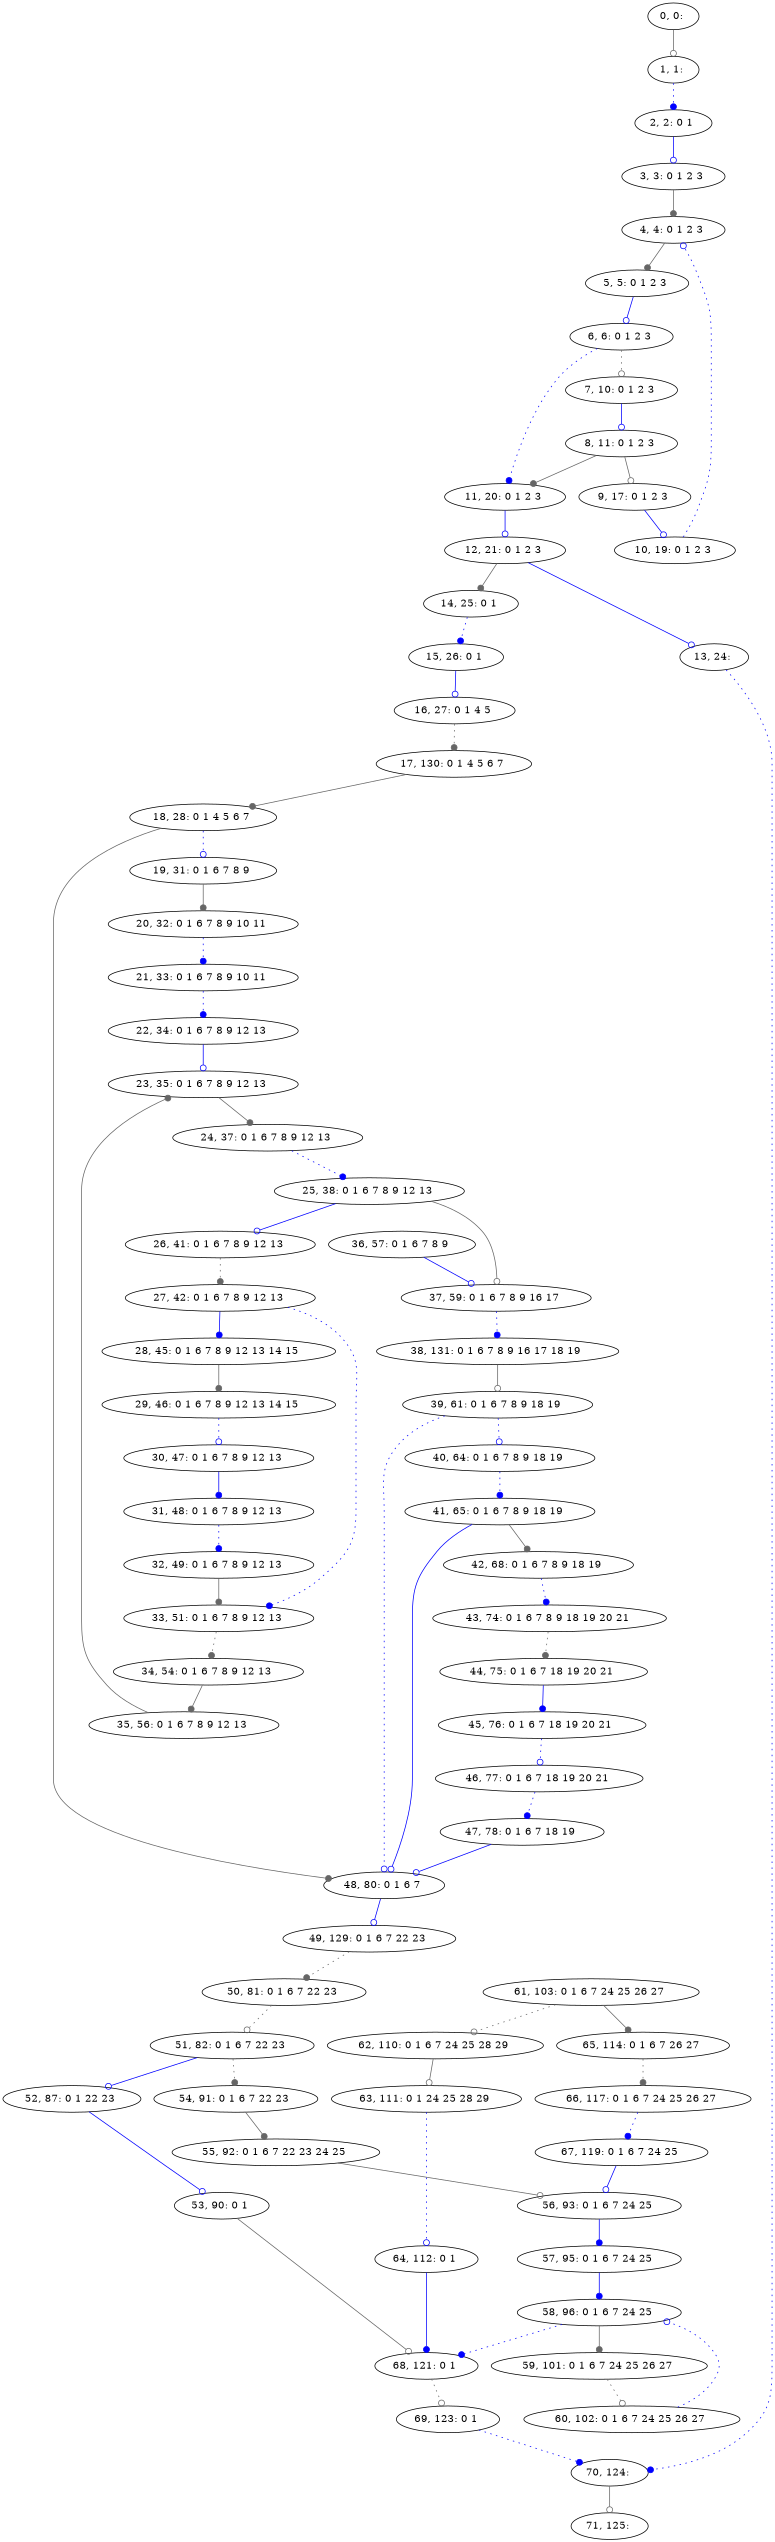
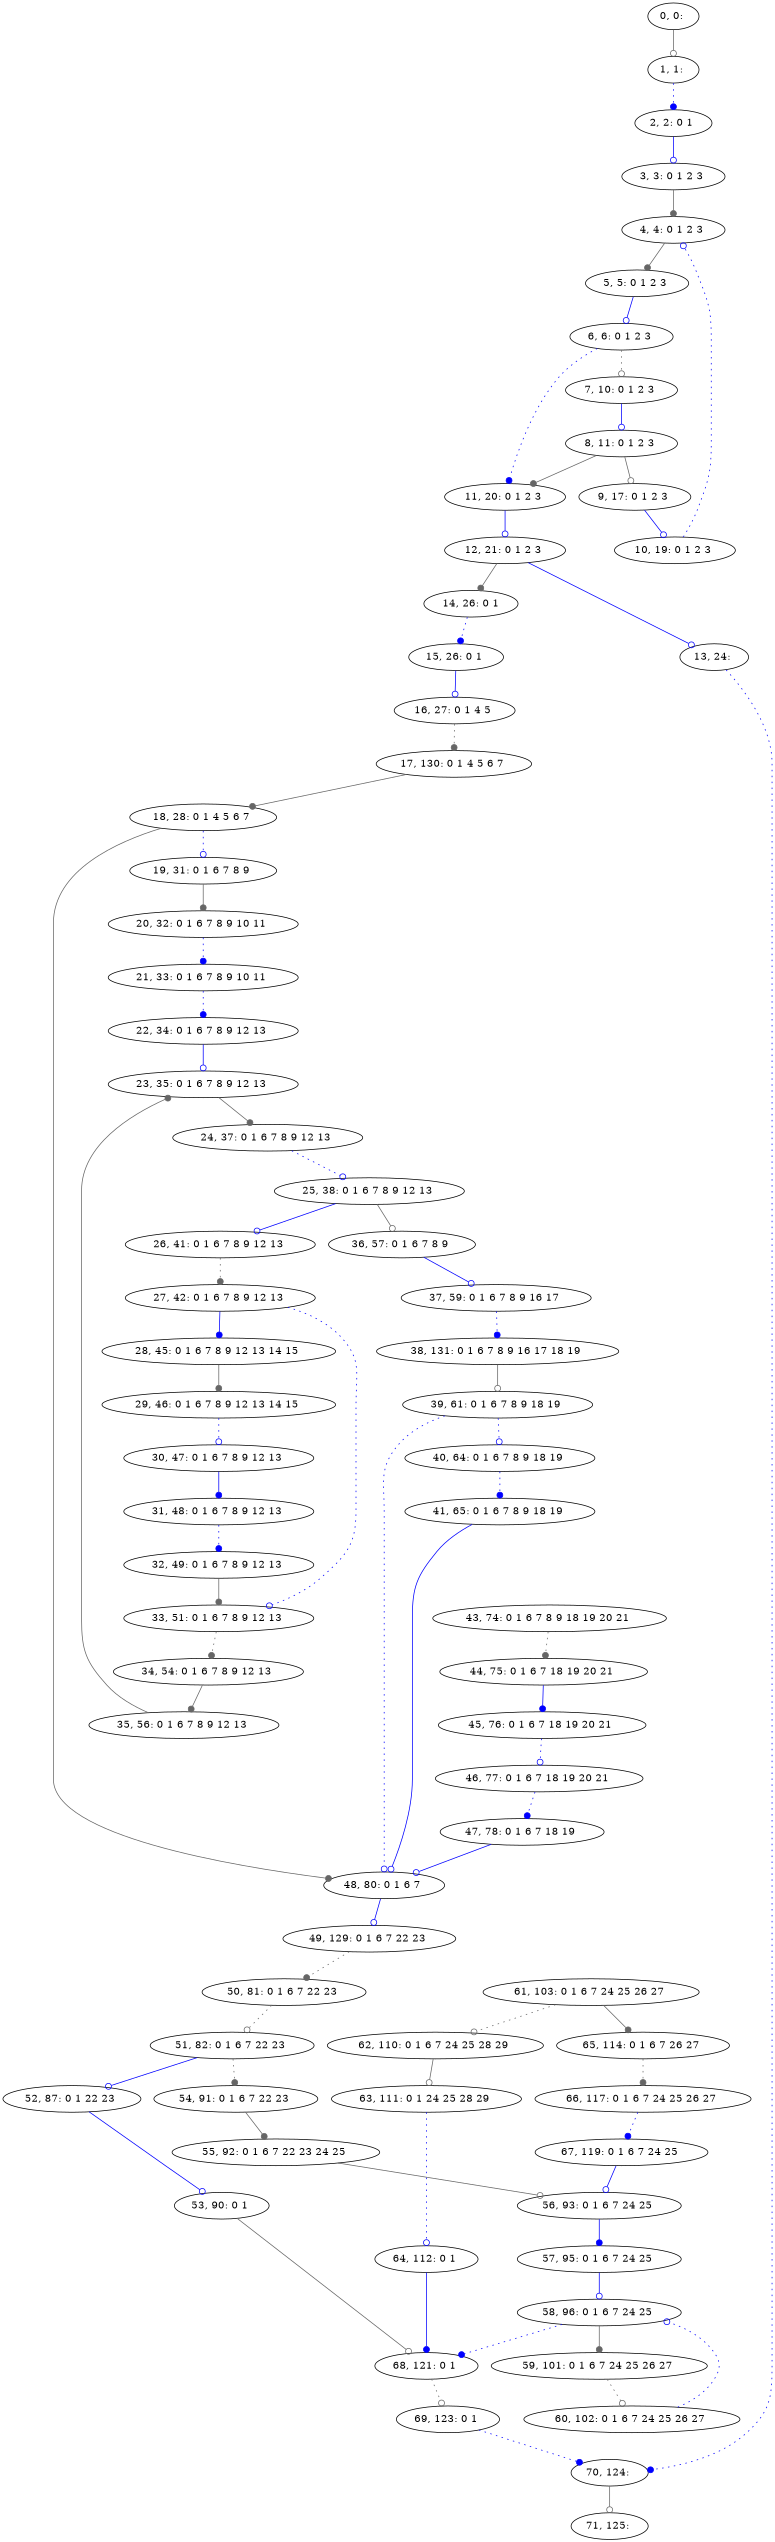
node "14, 25: 0 1": label "14, 25: 0 1" -> "14, 26: 0 1"
edge "24, 37: 0 1 6 7 8 9 12 13" -> "25, 38: 0 1 6 7 8 9 12 13": arrowhead dot -> odot
edge "25, 38: 0 1 6 7 8 9 12 13" -> "37, 59: 0 1 6 7 8 9 16 17": now "25, 38: 0 1 6 7 8 9 12 13" -> "36, 57: 0 1 6 7 8 9"
edge "27, 42: 0 1 6 7 8 9 12 13" -> "33, 51: 0 1 6 7 8 9 12 13": arrowhead dot -> odot
node "42, 68: 0 1 6 7 8 9 18 19": removed
edge "57, 95: 0 1 6 7 24 25" -> "58, 96: 0 1 6 7 24 25": arrowhead dot -> odot
